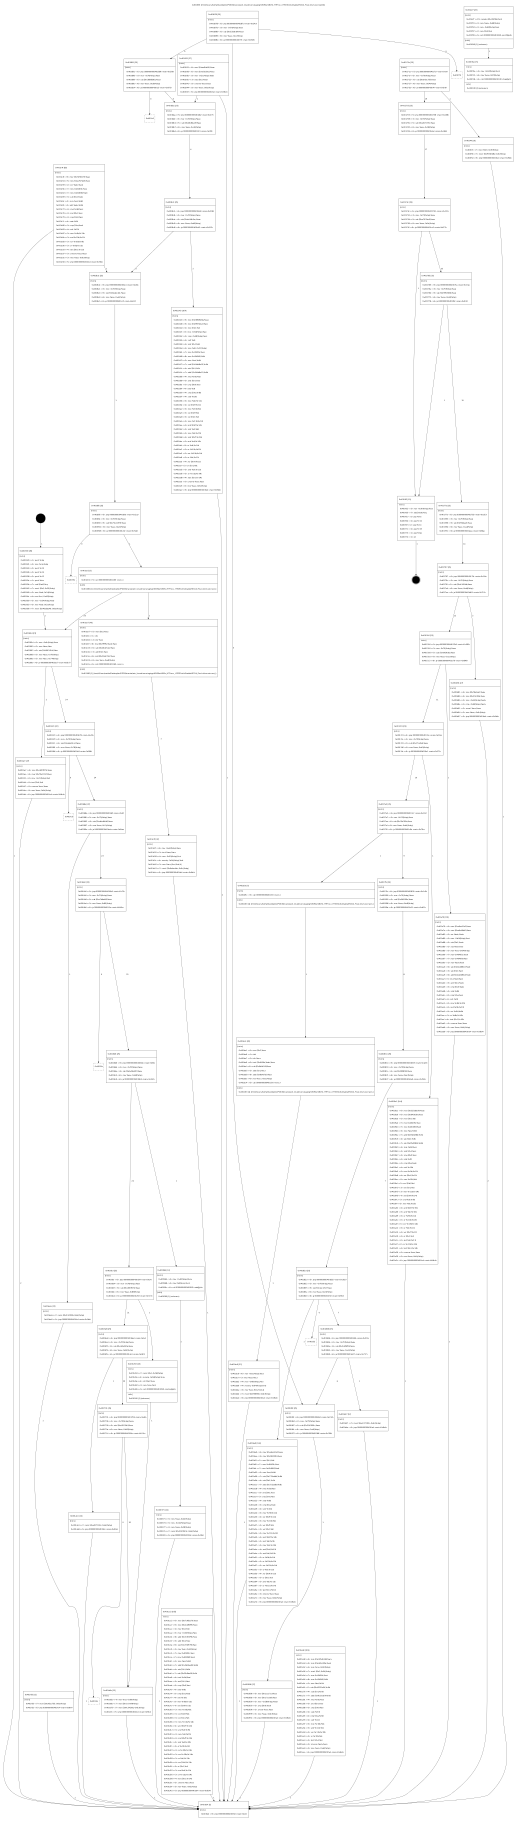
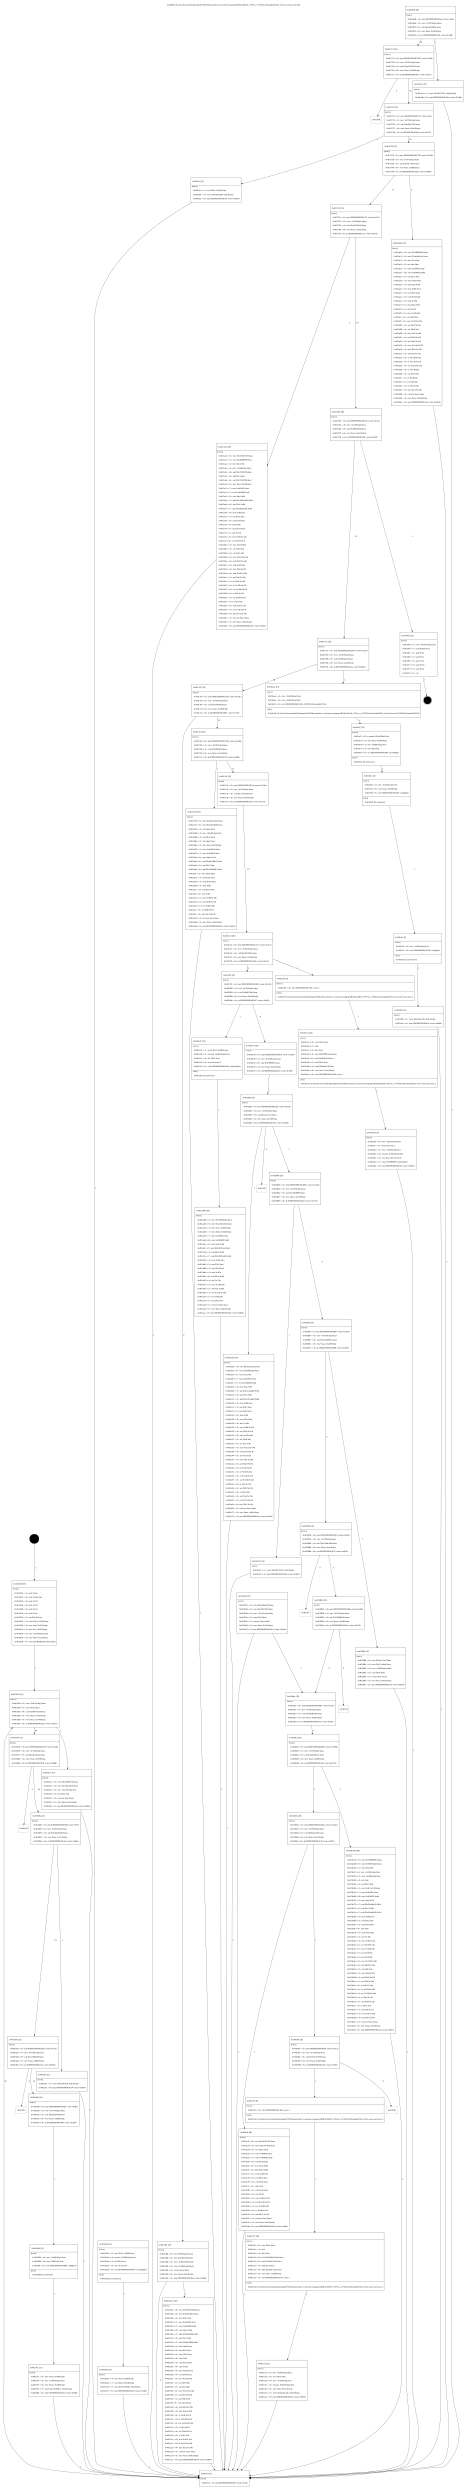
edge "0x401c4f [83]" -> "0x4018dc [25]": reversed
node "0x401abd [134]": added
edge "0x40174c [25]" -> "0x401f62 [19]": now "0x40174c [25]" -> "0x401ca2 [165]"
edge "0x401c02 [5]" -> "0x40165d [23]": now "0x401fe4 [5]" -> "0x40165d [23]"
node "0x401eea [13]": added
edge "0x401878 [25]" -> "0x40185f [25]": reversed
edge "0x4017c9 [25]" -> "0x4019a1 [144]": now "0x401d81 [27]" -> "0x4019a1 [144]"
node "0x401f1d [9]": added
node "0x401a31 [23]": added
node "0x4016cf [25]": removed
edge "0x401701 [25]" -> "0x401d6a [23]": now "0x401701 [25]" -> "0x40171a [25]"
